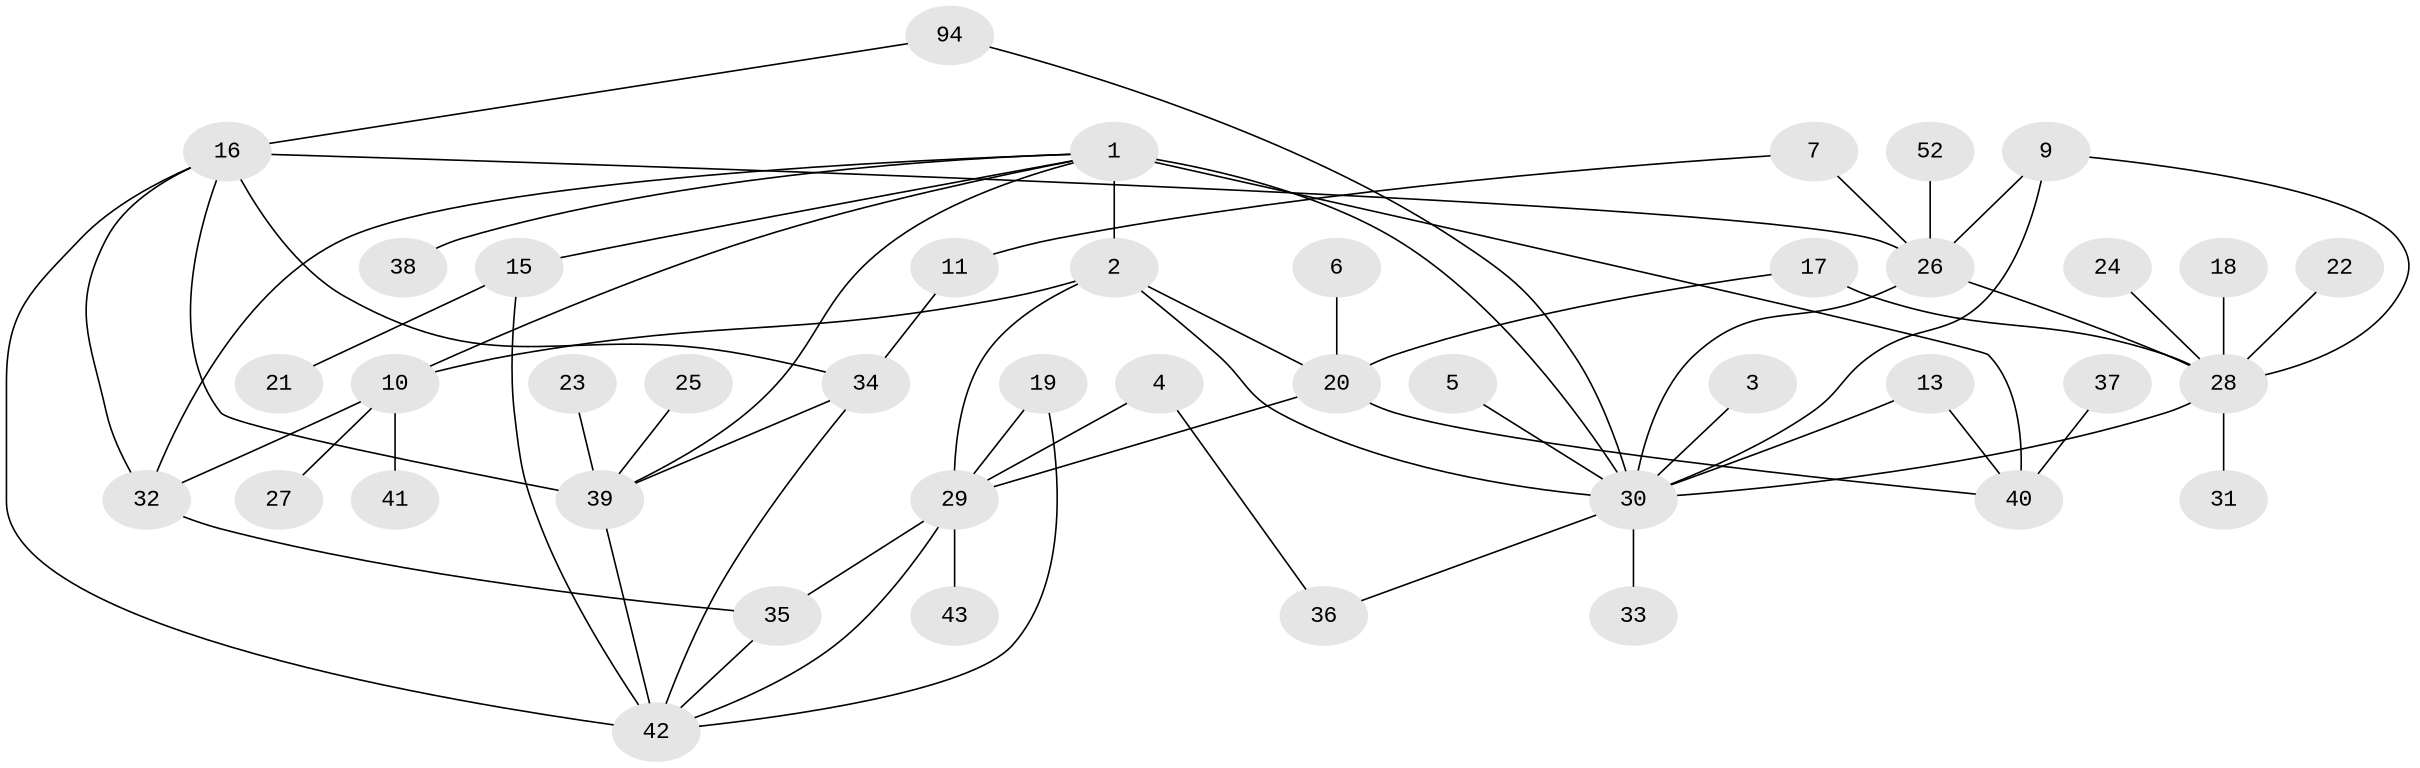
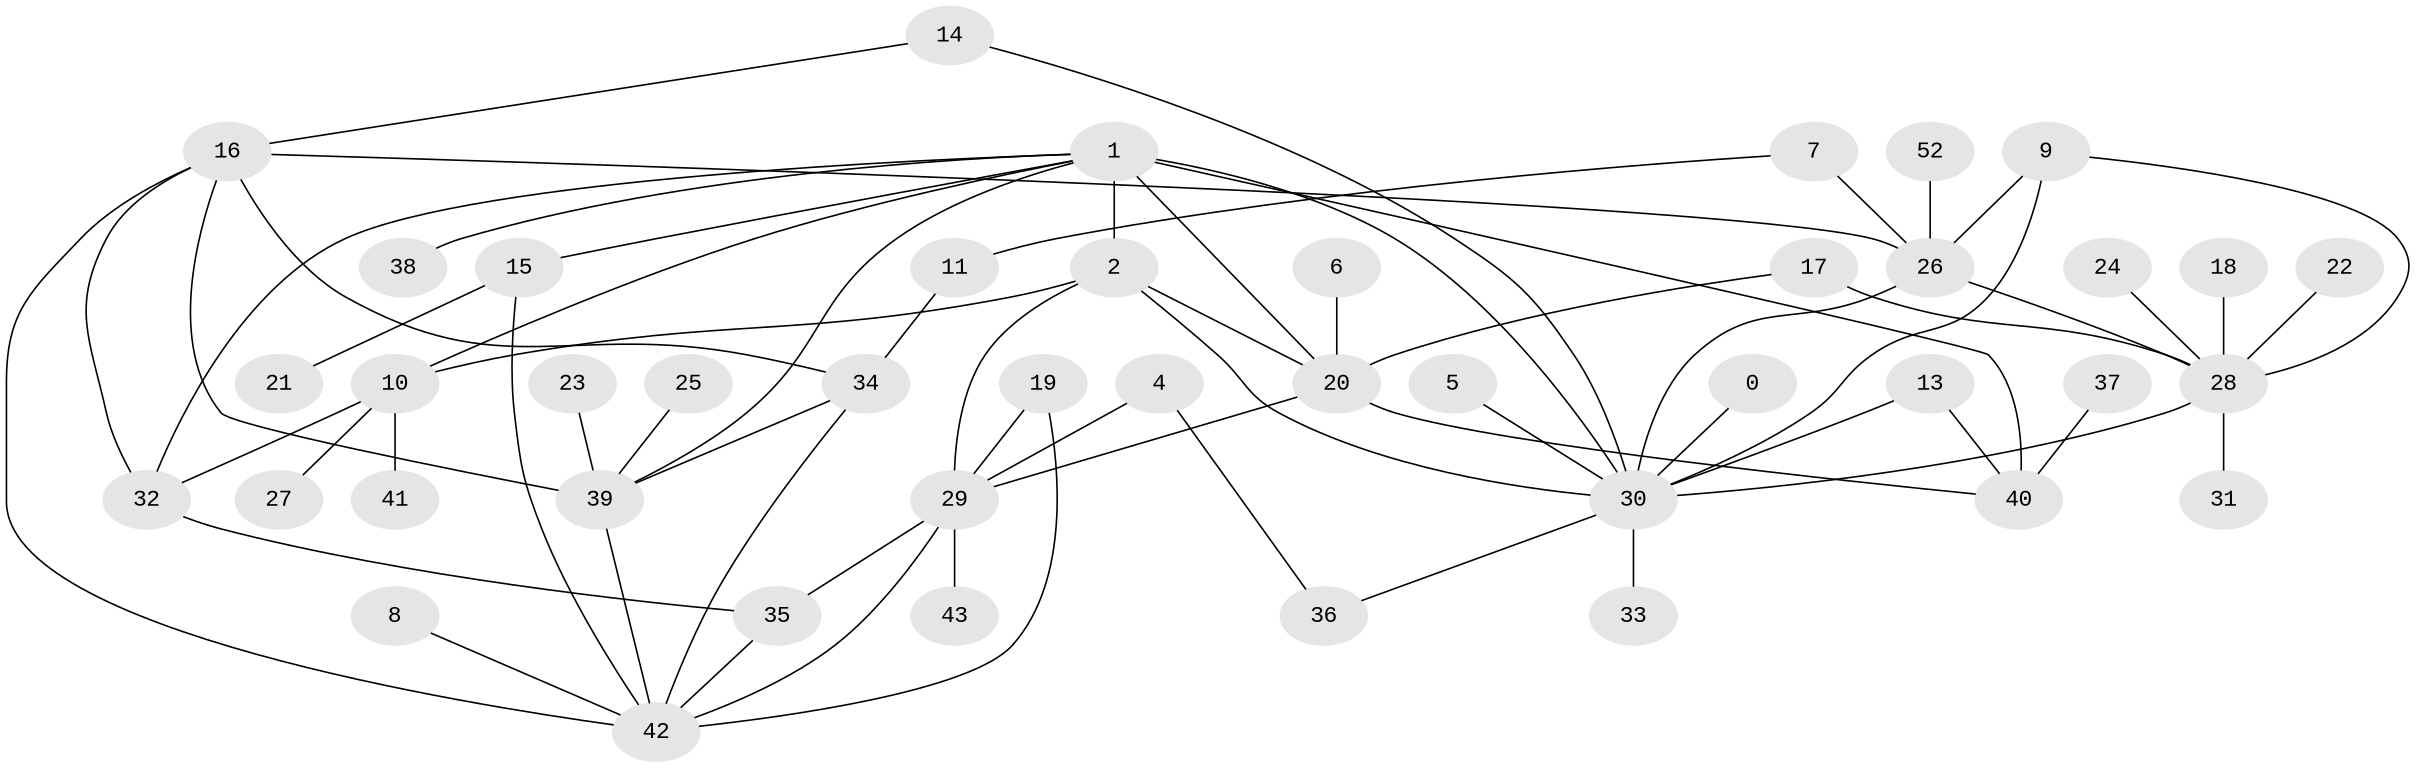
node "94": label "94" -> "14"
edge "1" -- "20": added
node "3": label "3" -> "0"
node "8": added
